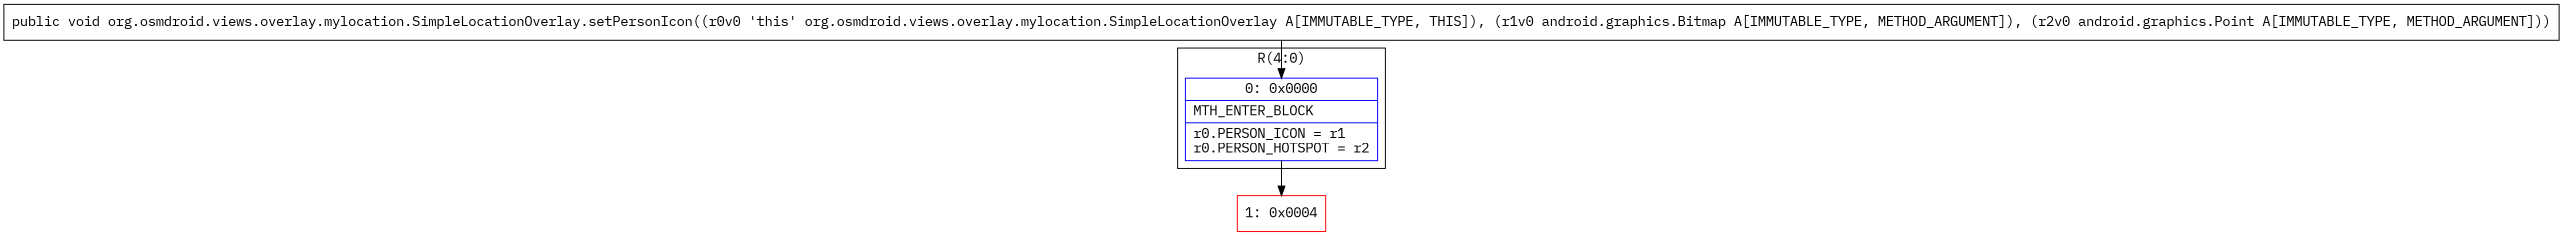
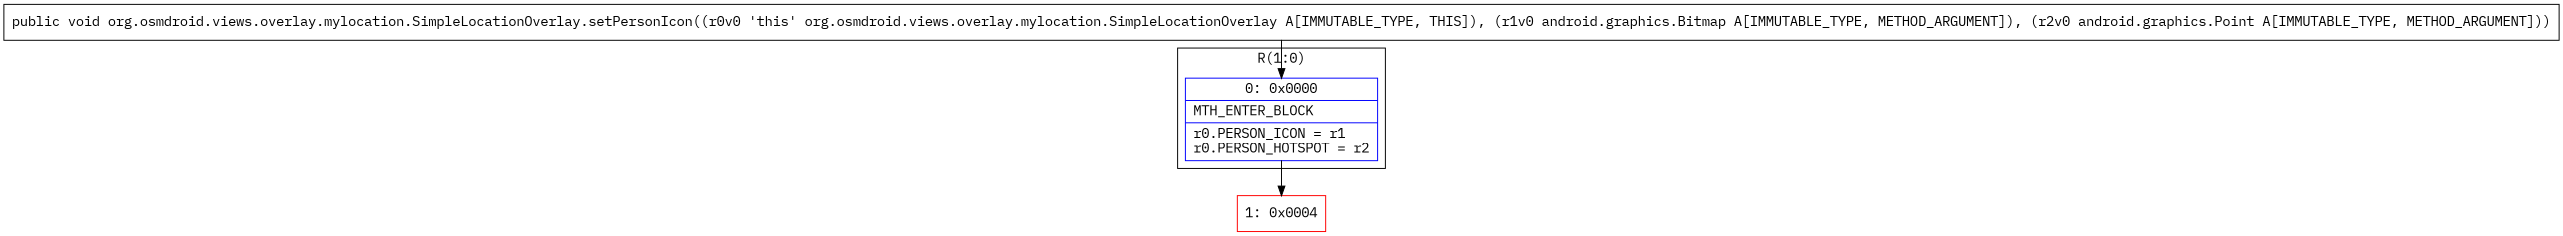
cluster "R(4:0)": label "R(4:0)" -> "R(1:0)"
